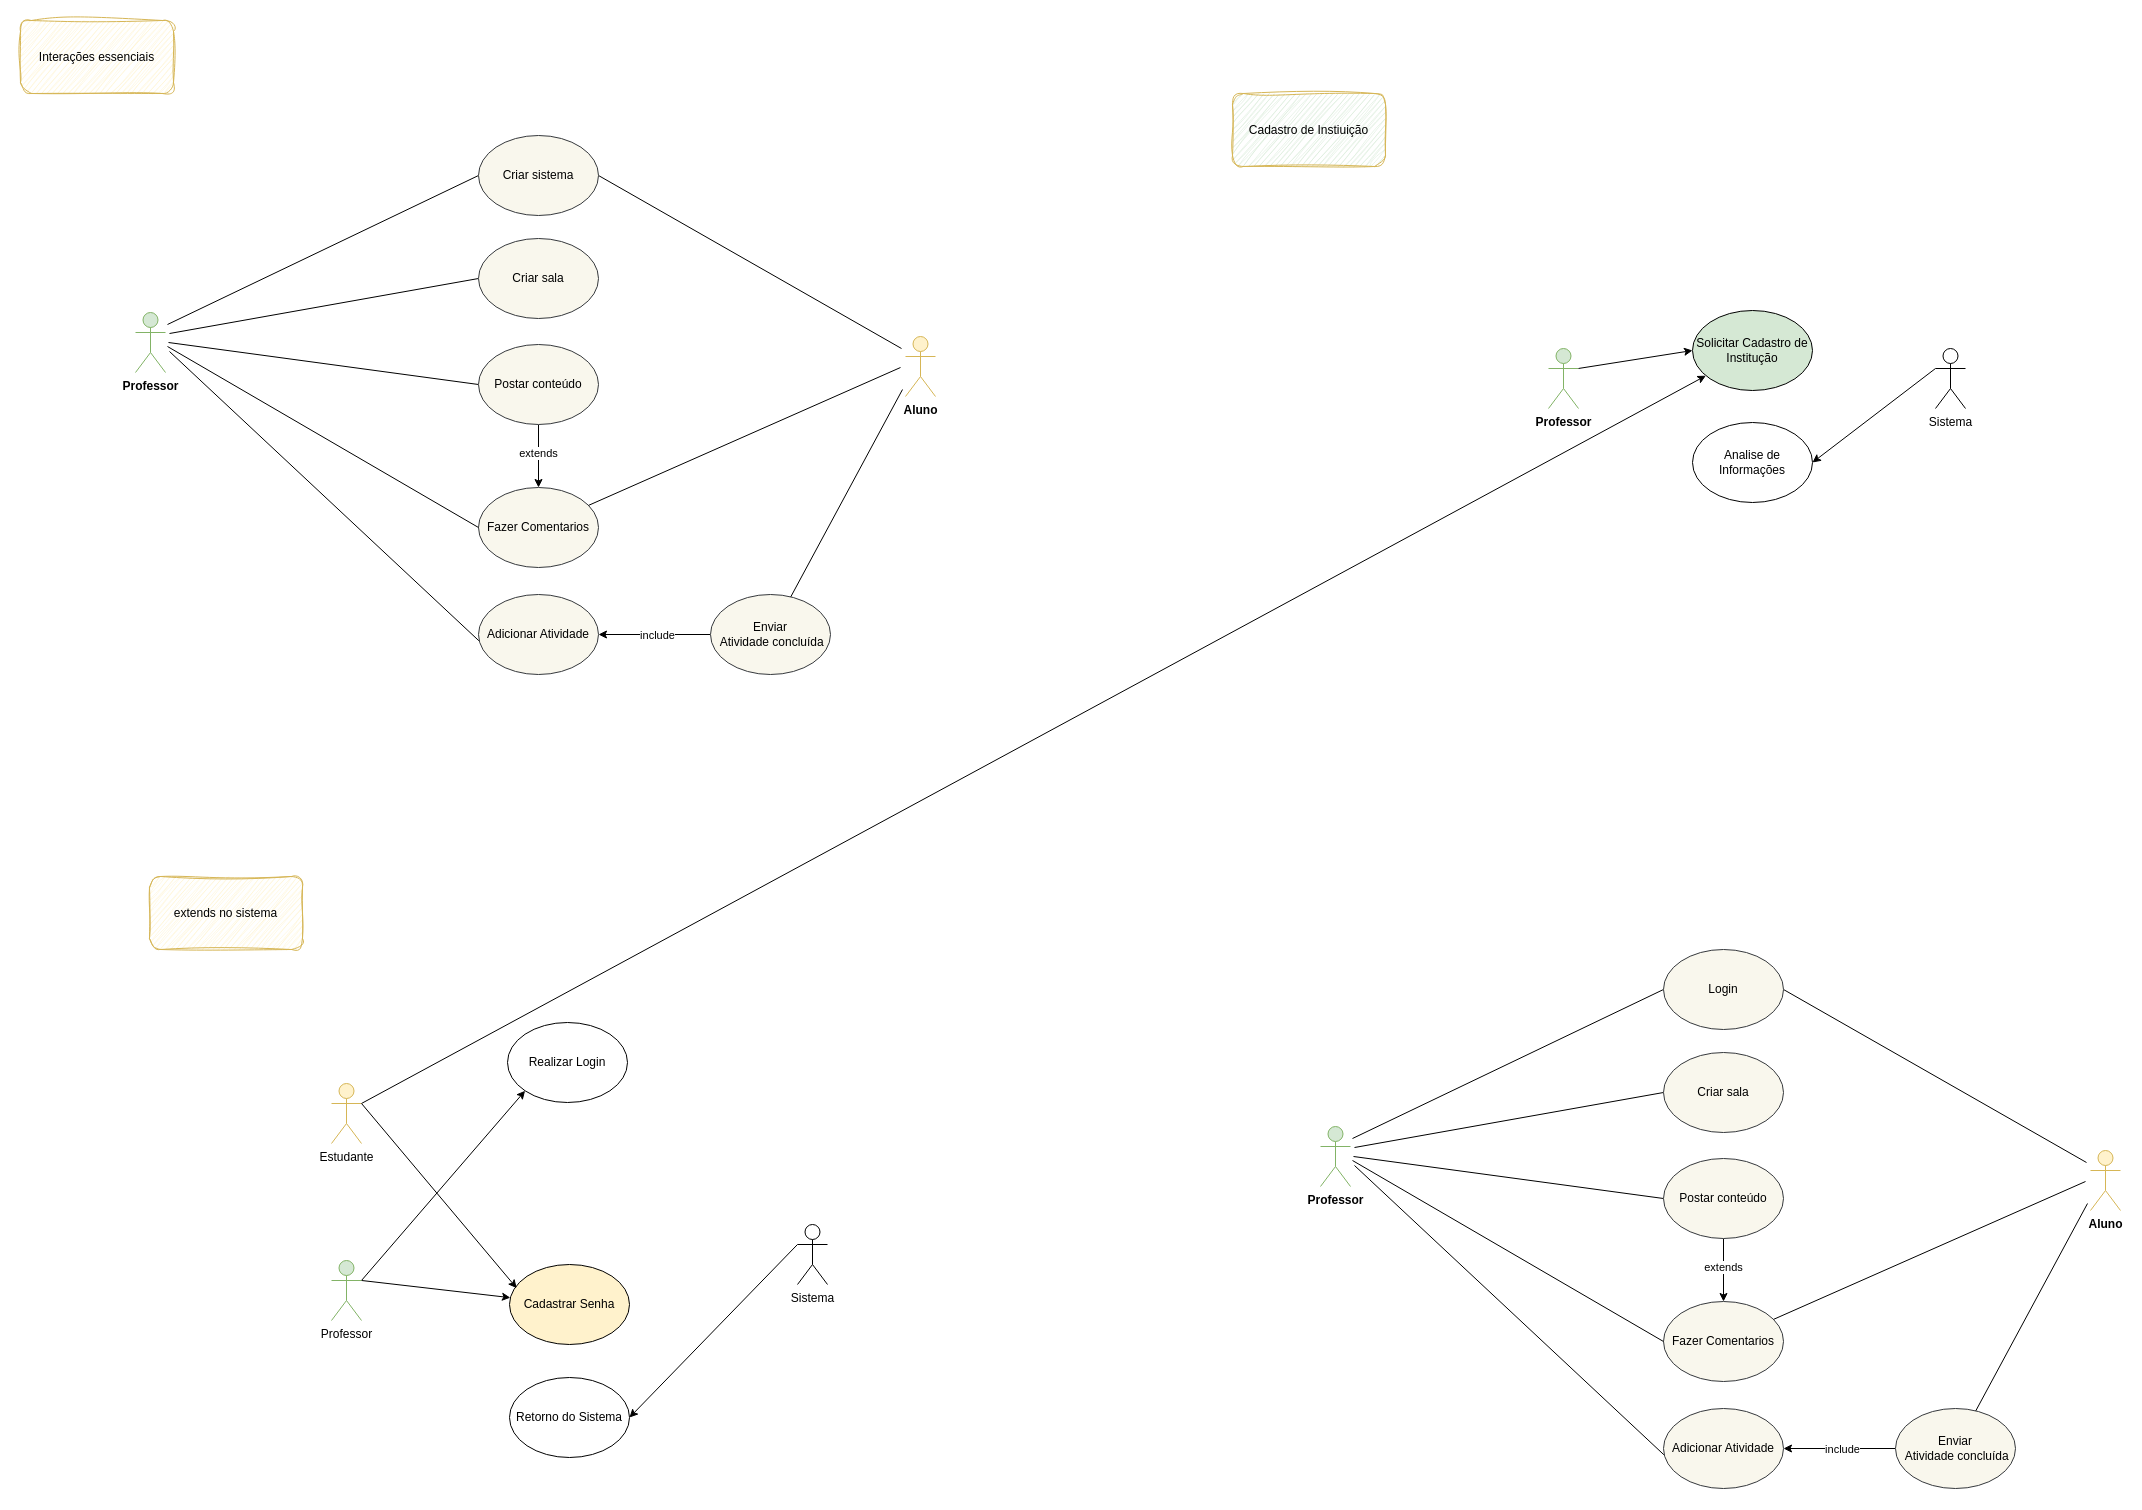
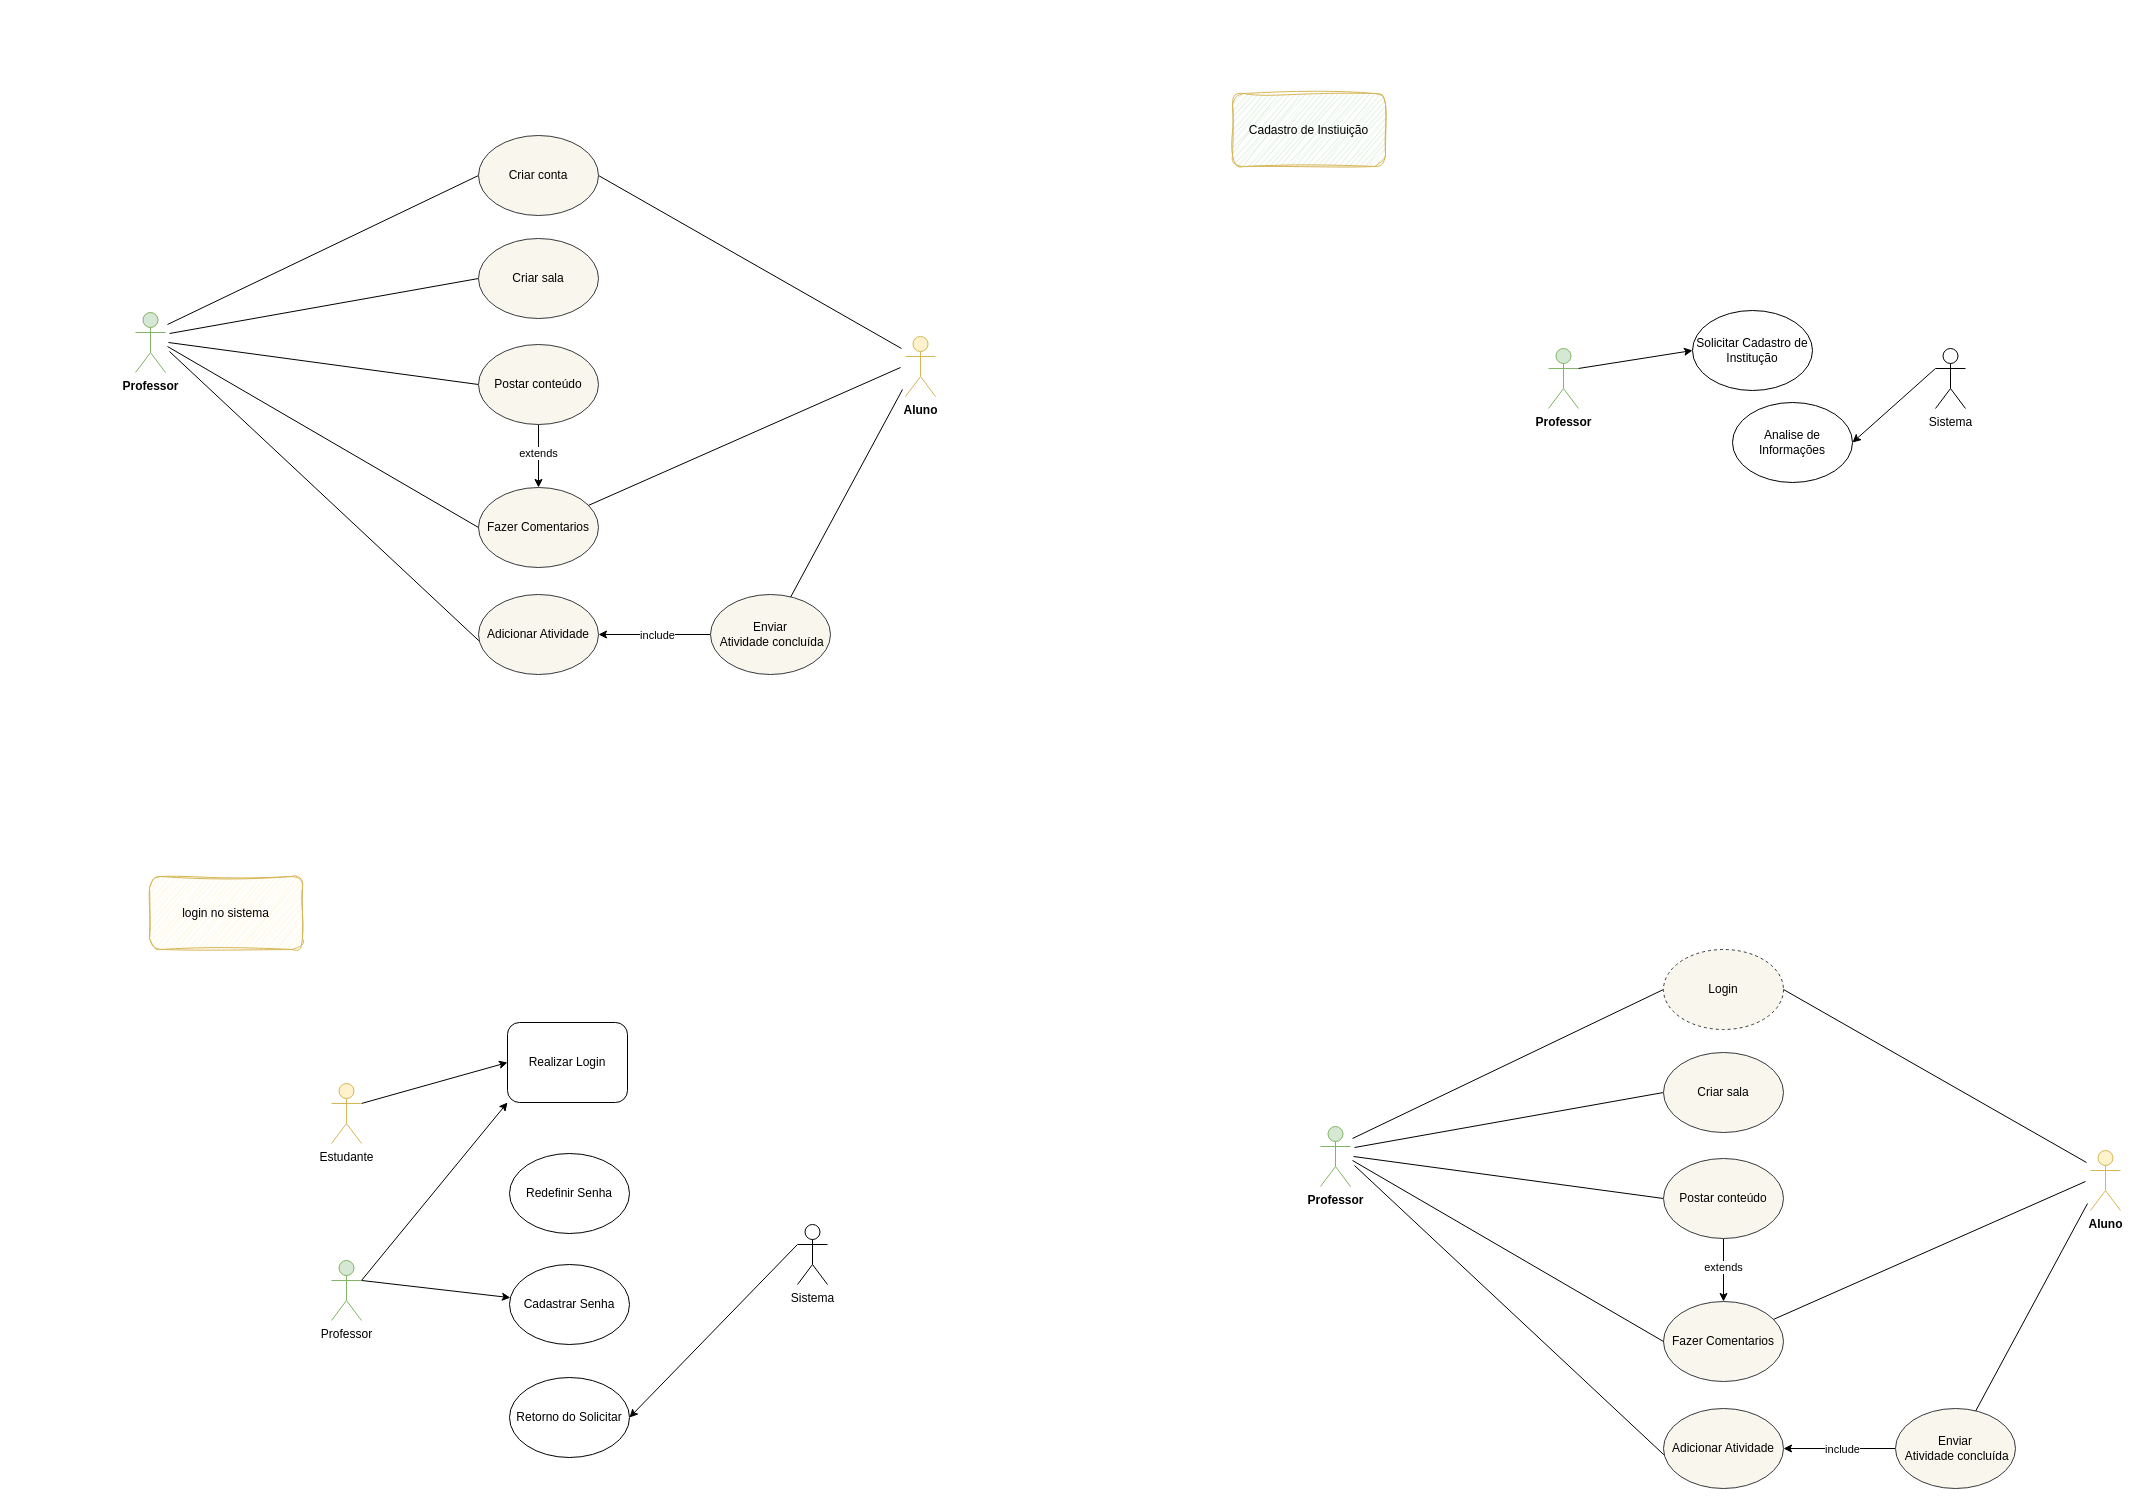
node "Interações essenciais": removed
node "Criar sistema": label "Criar sistema" -> "Criar conta"
node "Solicitar Cadastro de Institução": fillcolor #d5e8d4 -> #ffffff
node "Analise de Informações": moved (1753, 463) -> (1793, 443)
edge "Estudante" -> "Solicitar Cadastro de Institução": now "Estudante" -> "Realizar Login"
node "extends no sistema": label "extends no sistema" -> "login no sistema"
node "Login": style solid -> dashed
node "Realizar Login": shape ellipse -> rounded rectangle
edge "Estudante" -> "Cadastrar Senha": removed
node "Redefinir Senha": added
node "Cadastrar Senha": fillcolor #fff2cc -> #ffffff
node "Retorno do Sistema": label "Retorno do Sistema" -> "Retorno do Solicitar"
